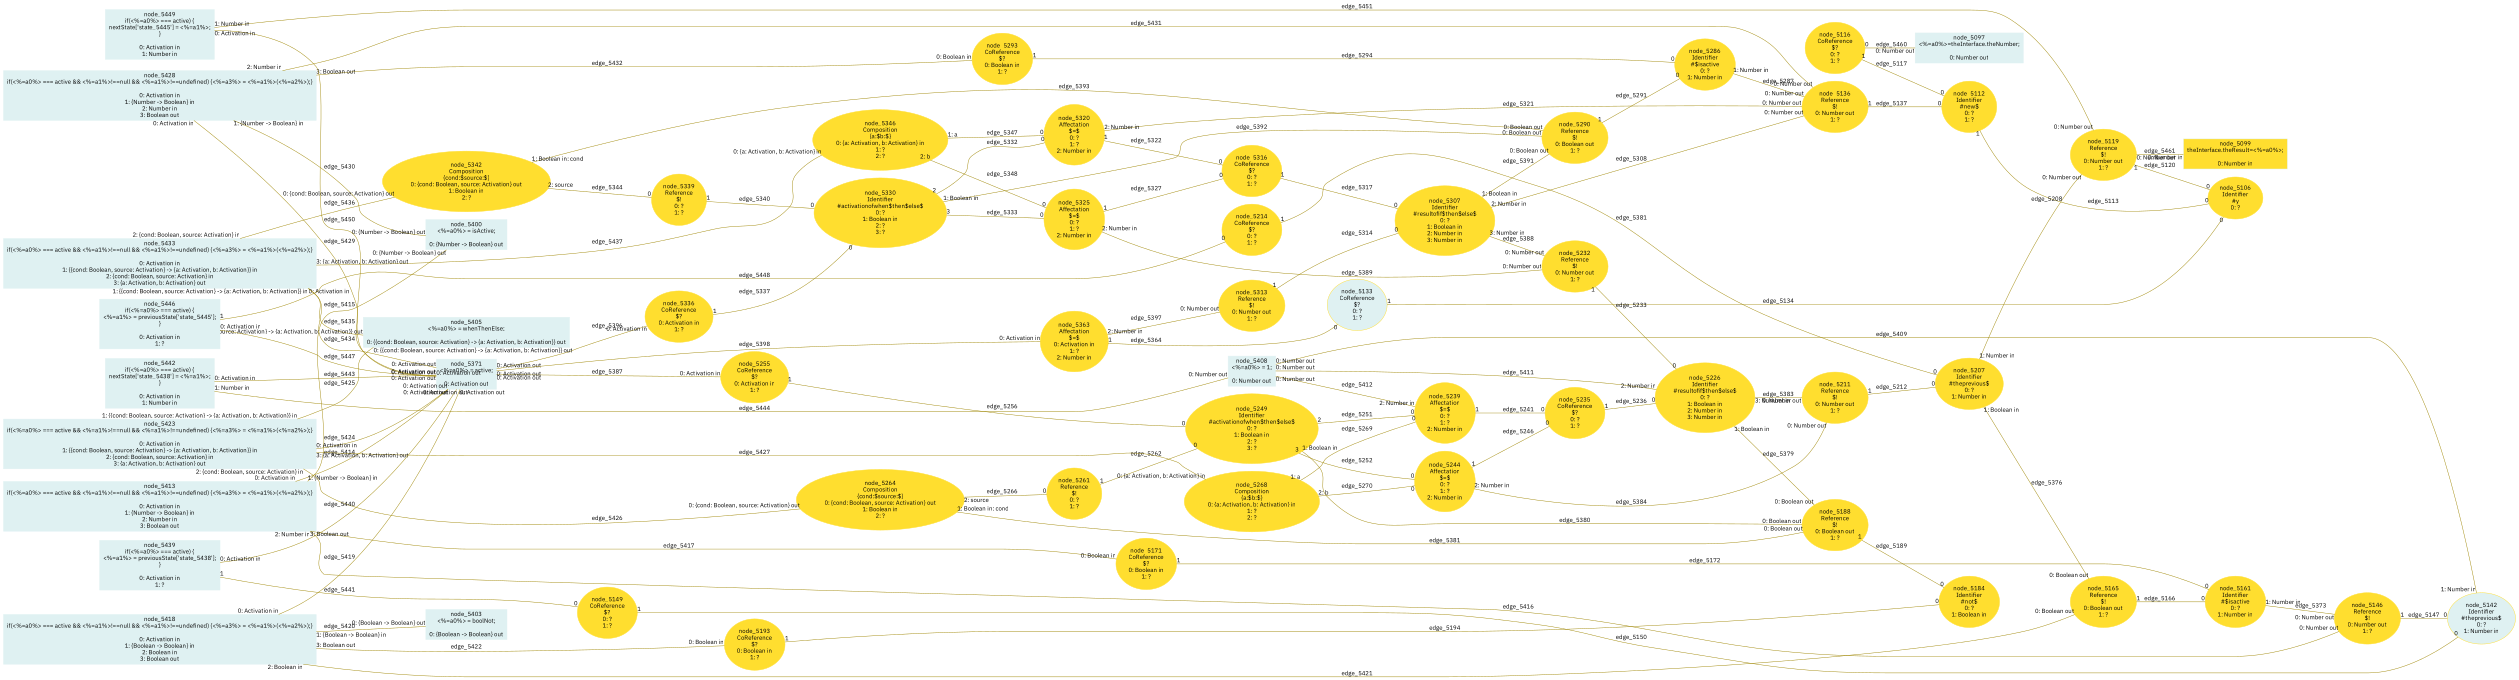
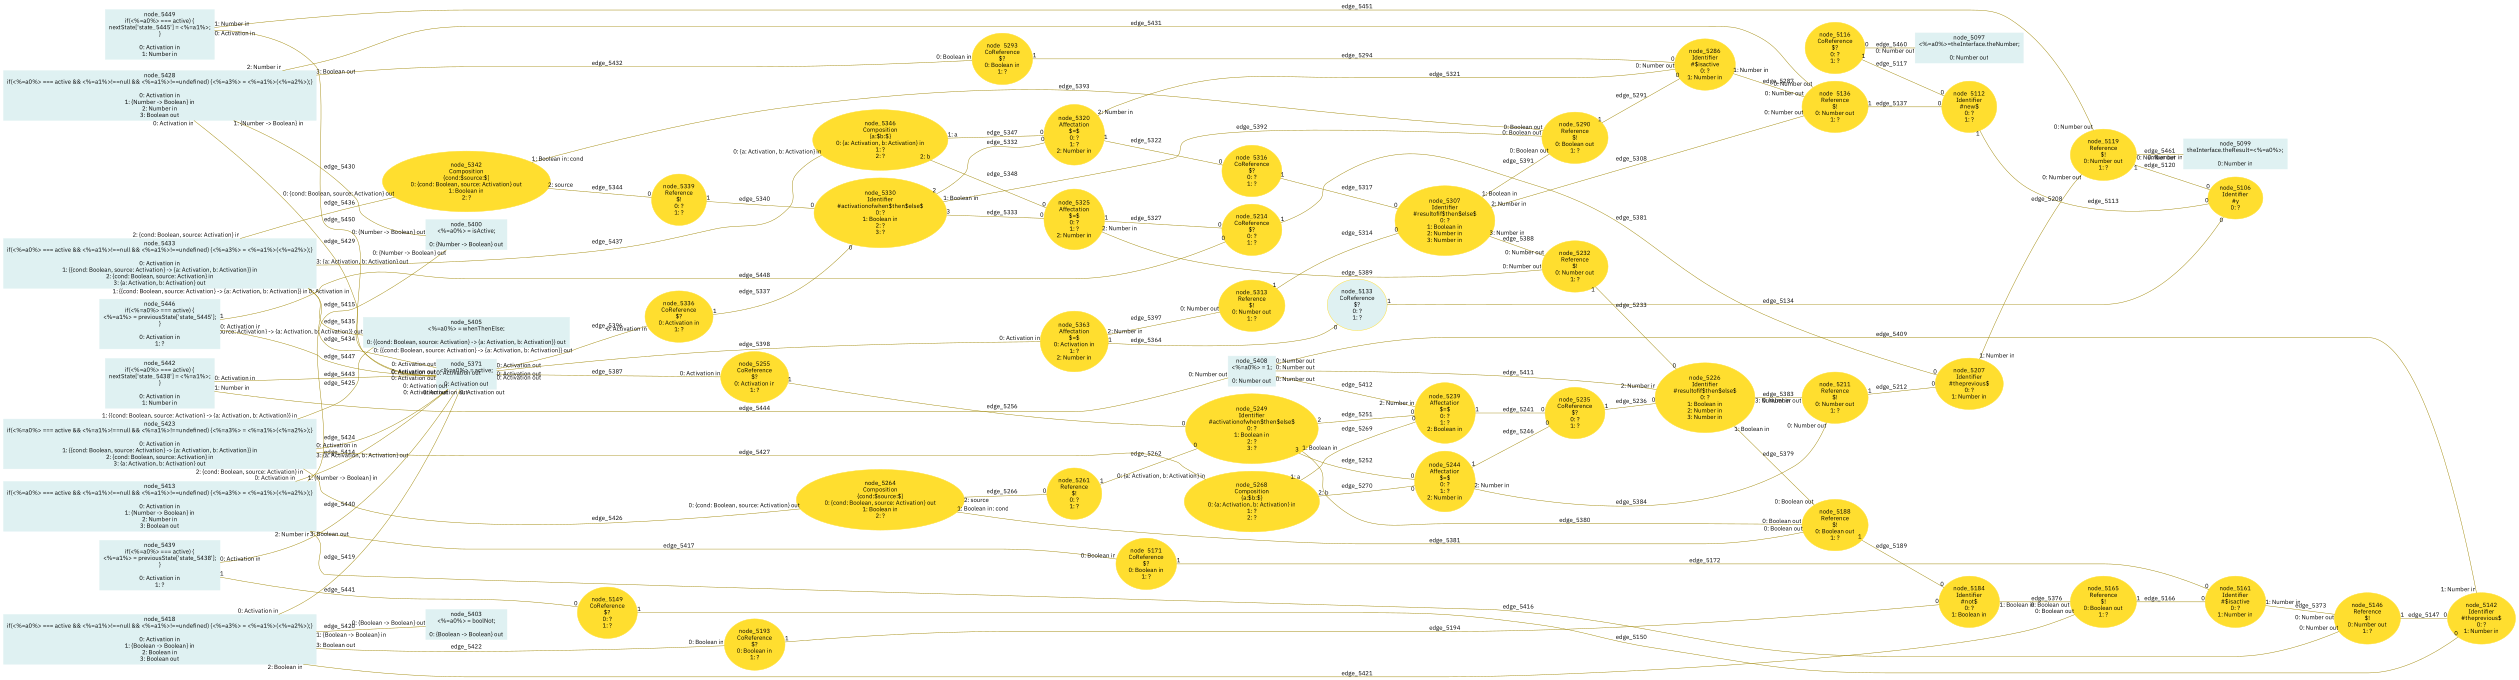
edge "node_5136 Reference $! 0: Number out 1: ?" -- "node_5320 Affectation $=$ 0: ? 1: ? 2: Number in": now "node_5286 Identifier #$isactive 0: ? 1: Number in" -- "node_5320 Affectation $=$ 0: ? 1: ? 2: Number in"
node "node_5099 theInterface.theResult=<%=a0%>; 0: Number in": fillcolor #ffde2f -> #dff1f2
edge "node_5316 CoReference $? 0: ? 1: ?" -- "node_5325 Affectation $=$ 0: ? 1: ? 2: Number in": now "node_5214 CoReference $? 0: ? 1: ?" -- "node_5325 Affectation $=$ 0: ? 1: ? 2: Number in"
node "node_5239 Affectation $=$ 0: ? 1: ? 2: Number in": label "node_5239 Affectation $=$ 0: ? 1: ? 2: Number in" -> "node_5239 Affectation $=$ 0: ? 1: ? 2: Boolean in"
edge "node_5207 Identifier #theprevious$ 0: ? 1: Number in" -- "node_5165 Reference $! 0: Boolean out 1: ?": now "node_5184 Identifier #not$ 0: ? 1: Boolean in" -- "node_5165 Reference $! 0: Boolean out 1: ?"
node "node_5142 Identifier #theprevious$ 0: ? 1: Number in": fillcolor #dff1f2 -> #ffde2f
